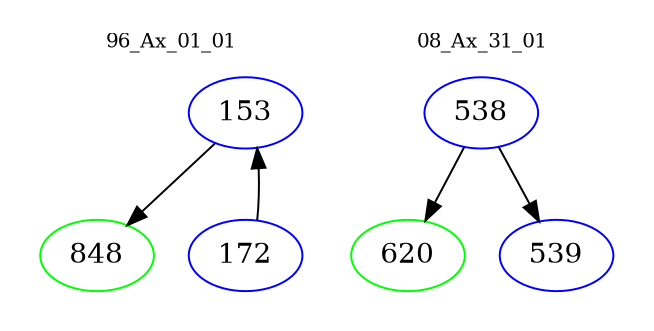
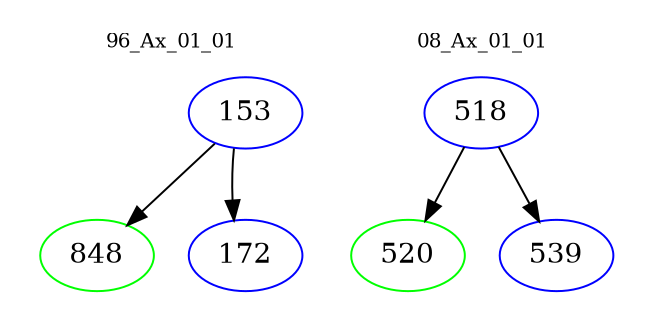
cluster "08_Ax_31_01": label "08_Ax_31_01" -> "08_Ax_01_01"
node "538": label "538" -> "518"
edge "172" -> "153": reversed
node "620": label "620" -> "520"
